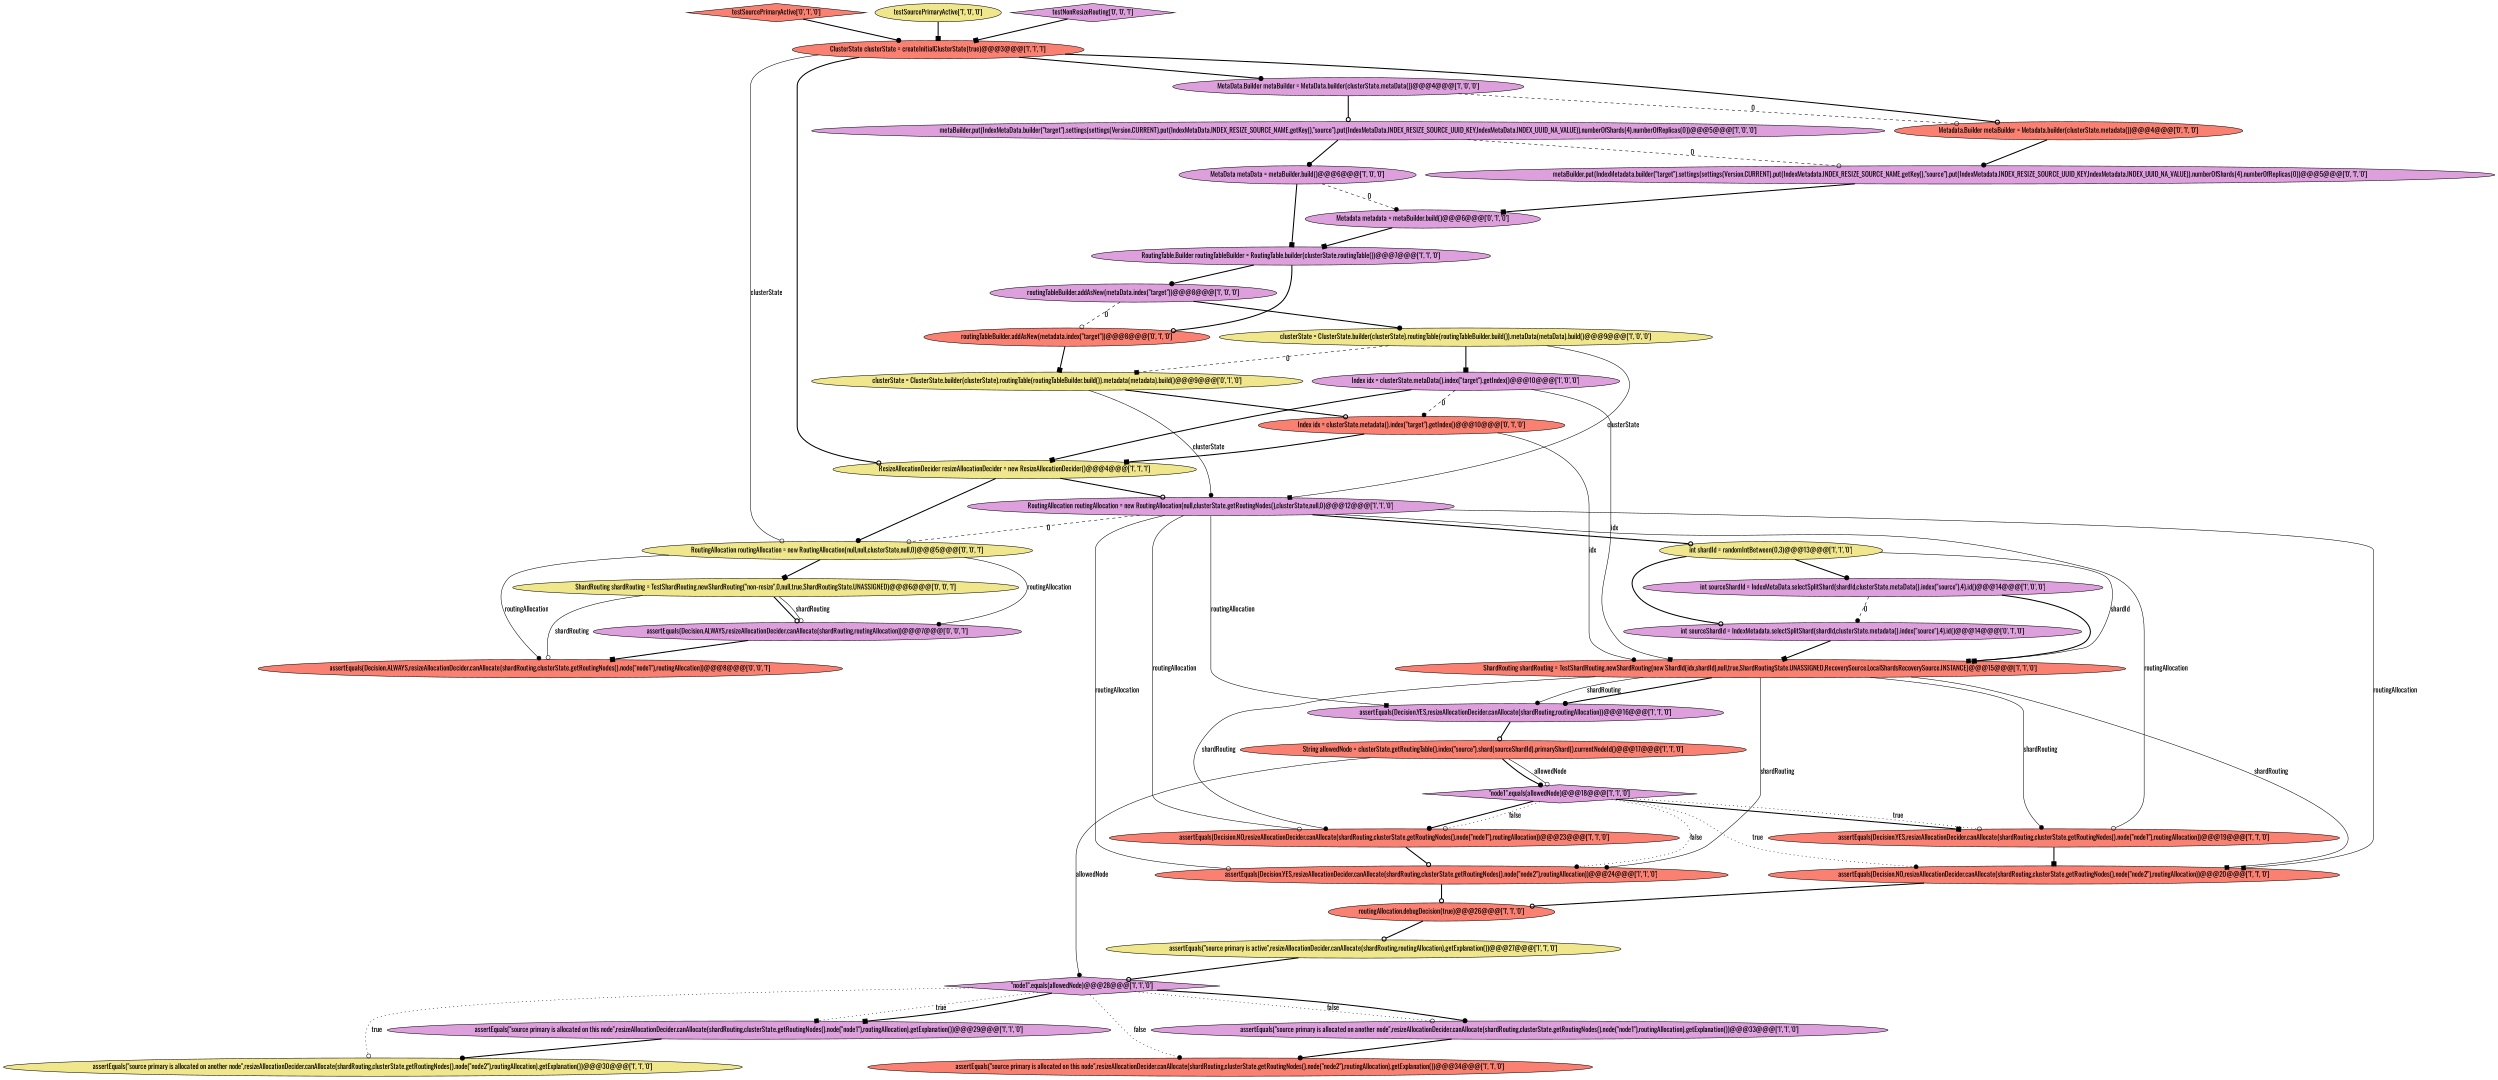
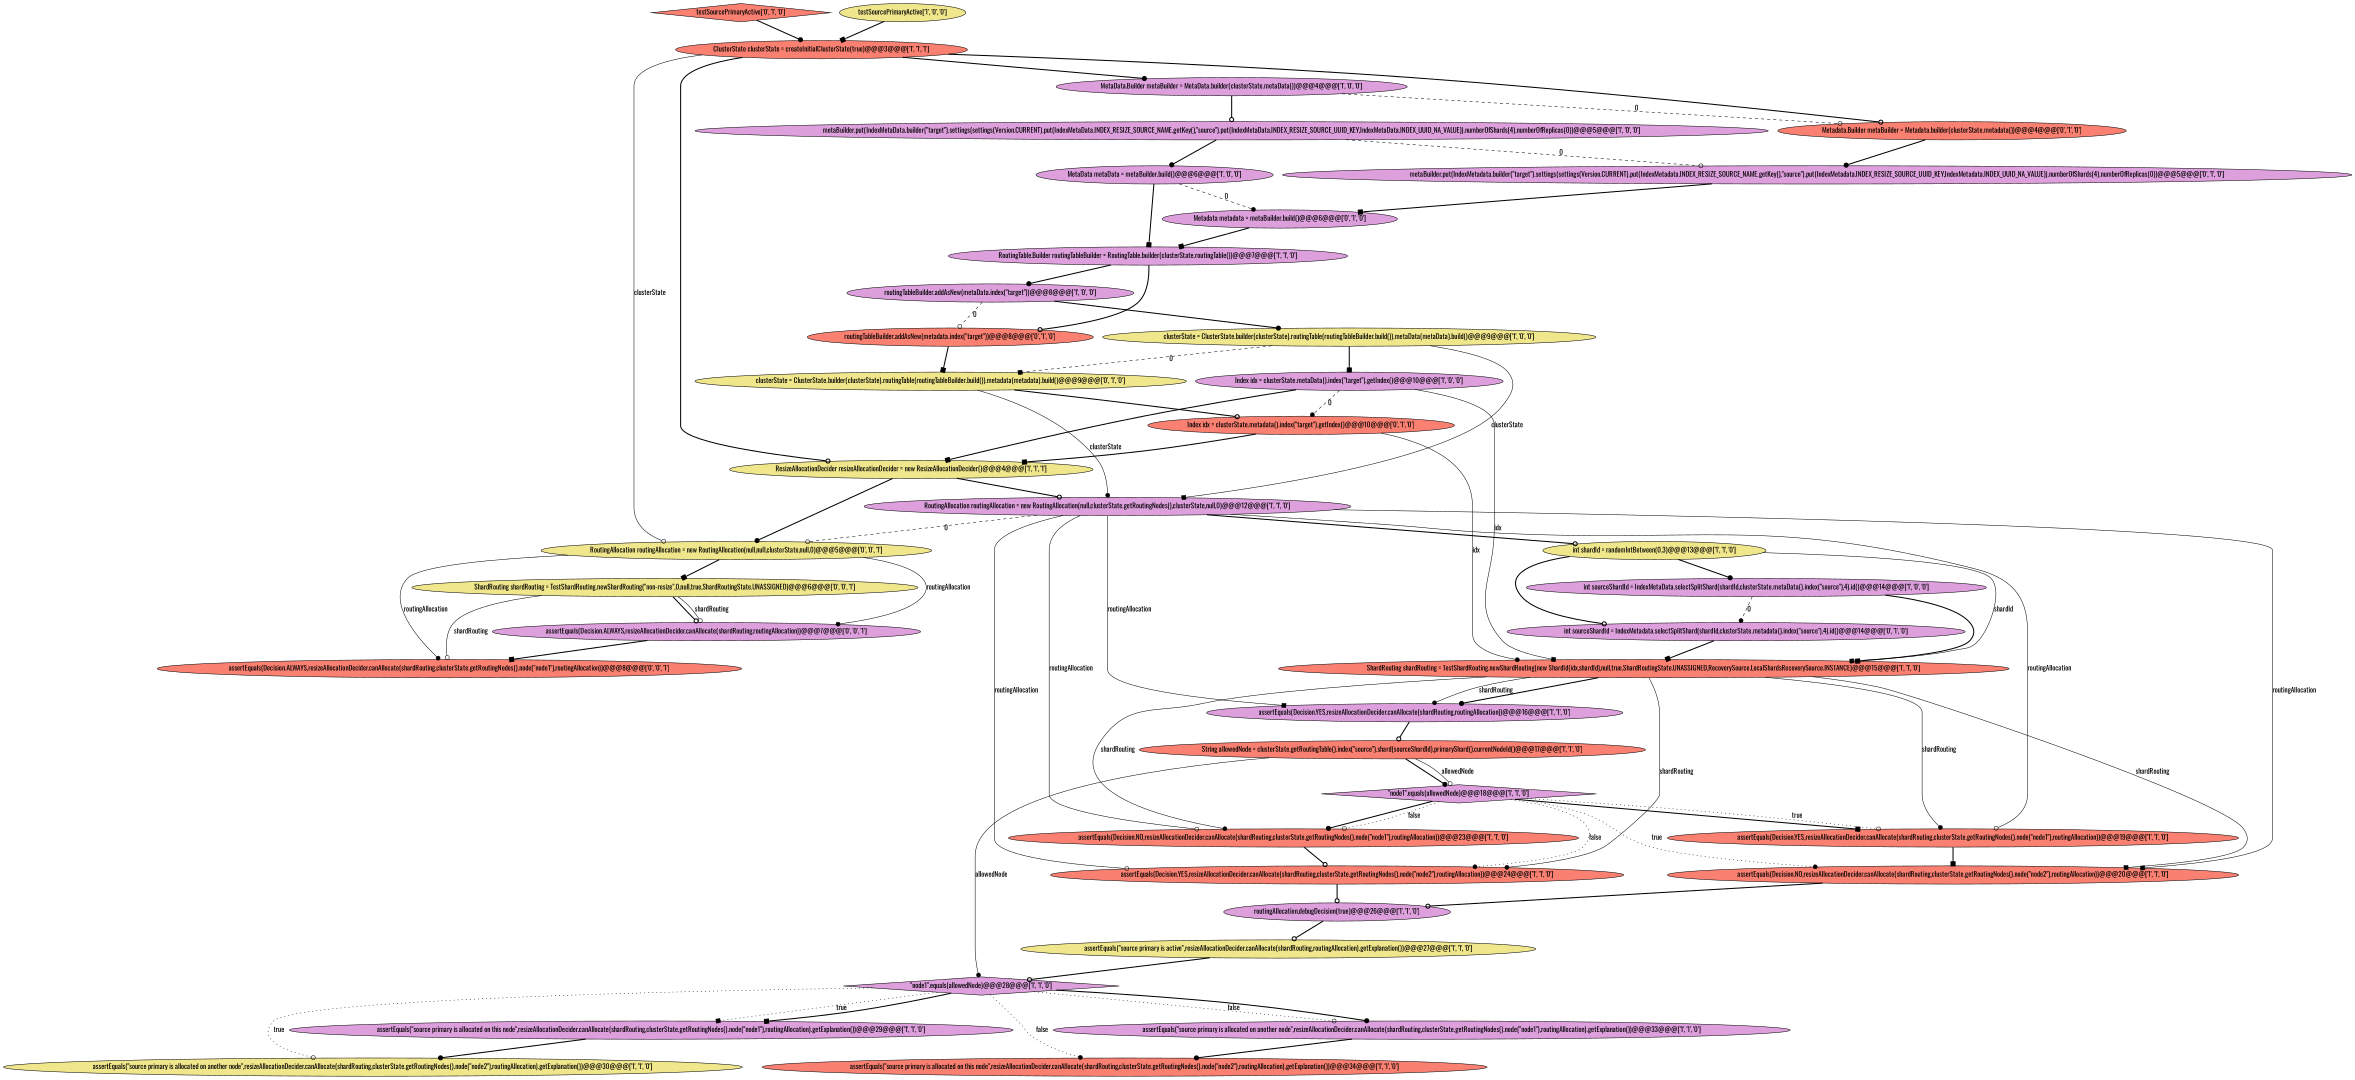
node "testNonResizeRouting['0', '0', '1']": removed
node "routingAllocation.debugDecision(true)@@@26@@@['1', '1', '0']": fillcolor salmon -> plum
